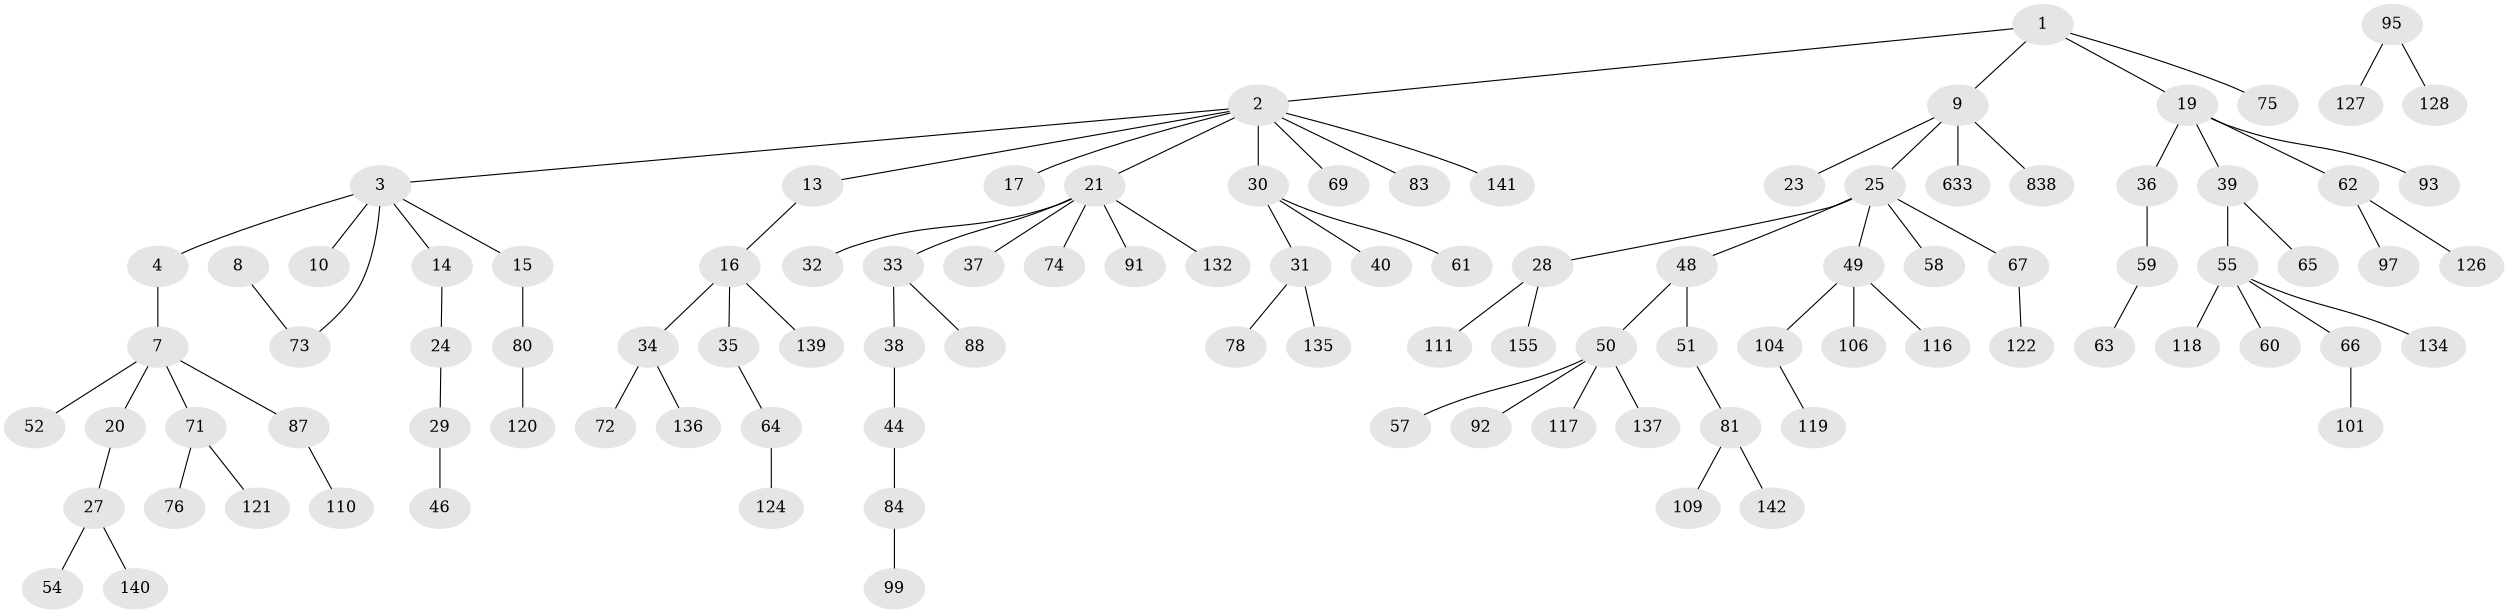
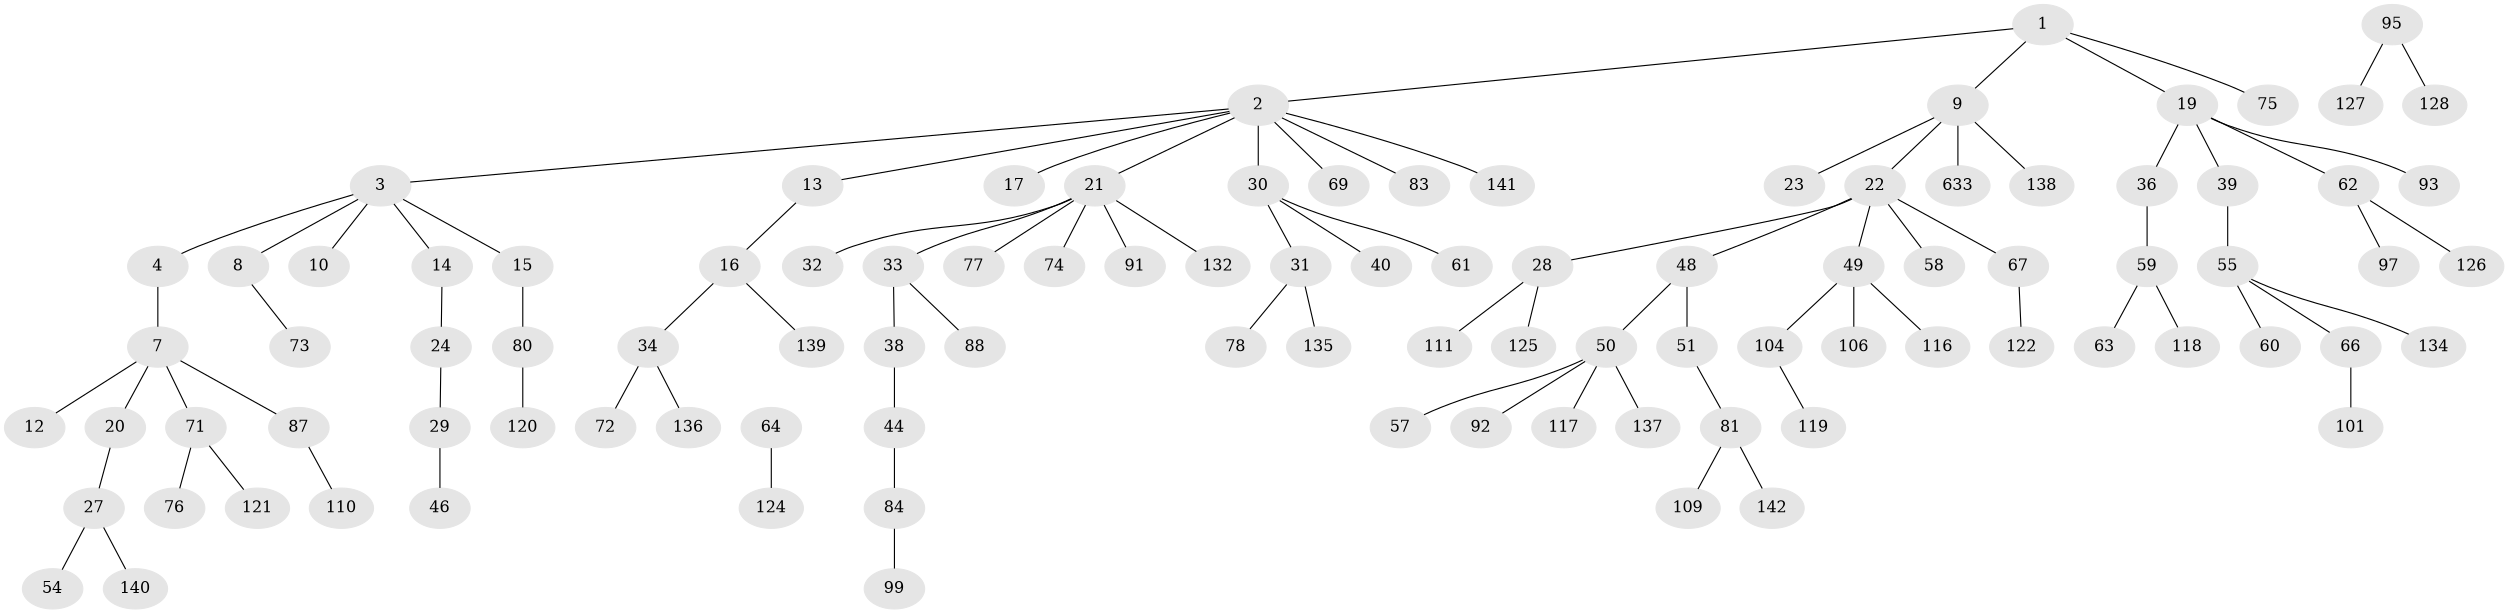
node "25": label "25" -> "22"
node "838": label "838" -> "138"
node "37": label "37" -> "77"
node "65": removed
edge "3" -- "73": now "3" -- "8"
edge "55" -- "118": now "59" -- "118"
node "35": removed
node "155": label "155" -> "125"
node "52": label "52" -> "12"
